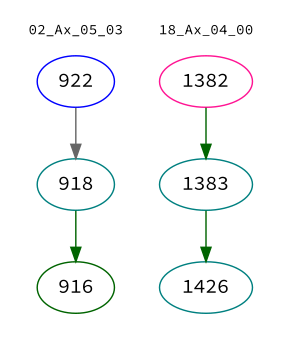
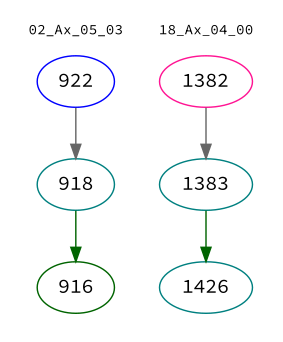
edge "1382" -> "1383": color darkgreen -> gray40
